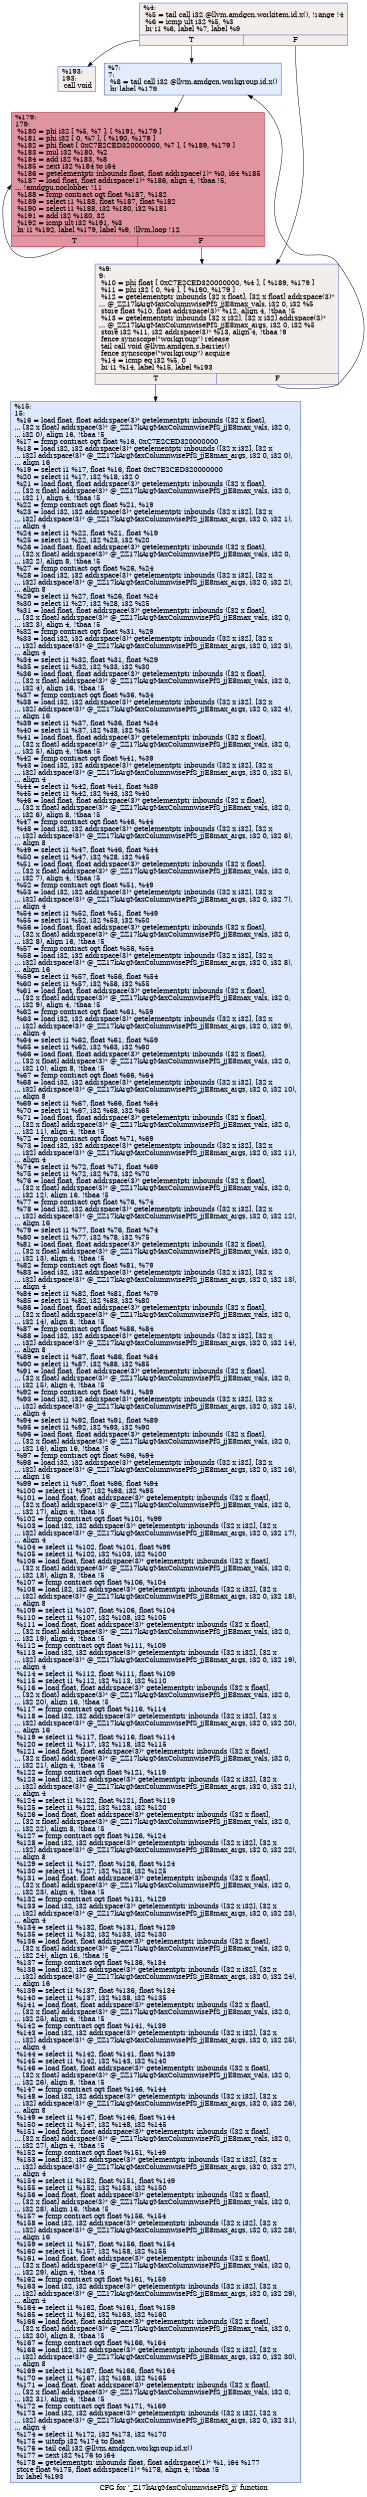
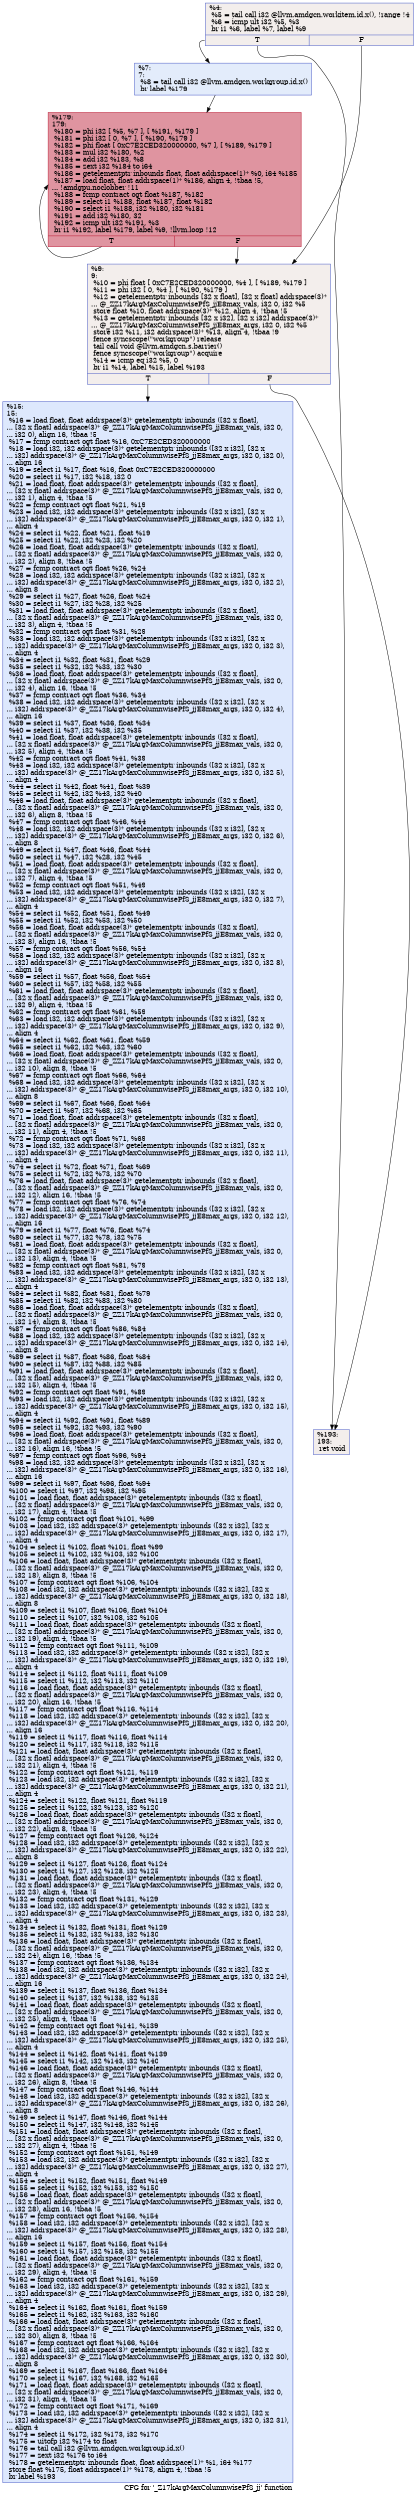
node "%193:": text "call void" -> "ret void"
edge "%9:" -> "%7:": now "%9:" -> "%193:"
